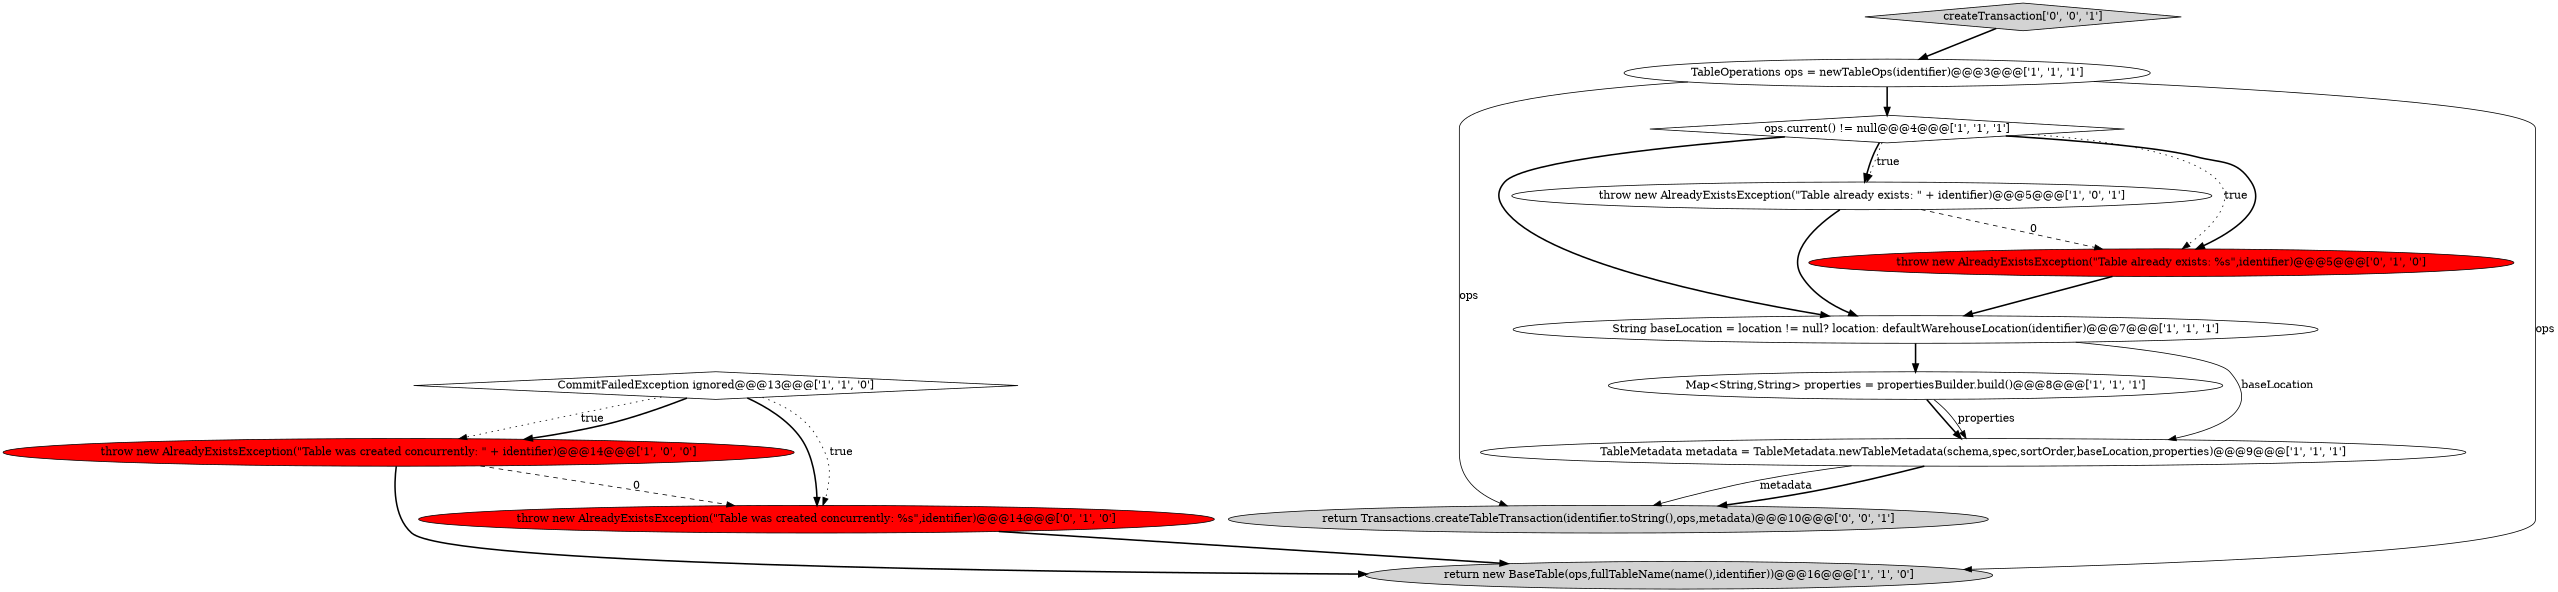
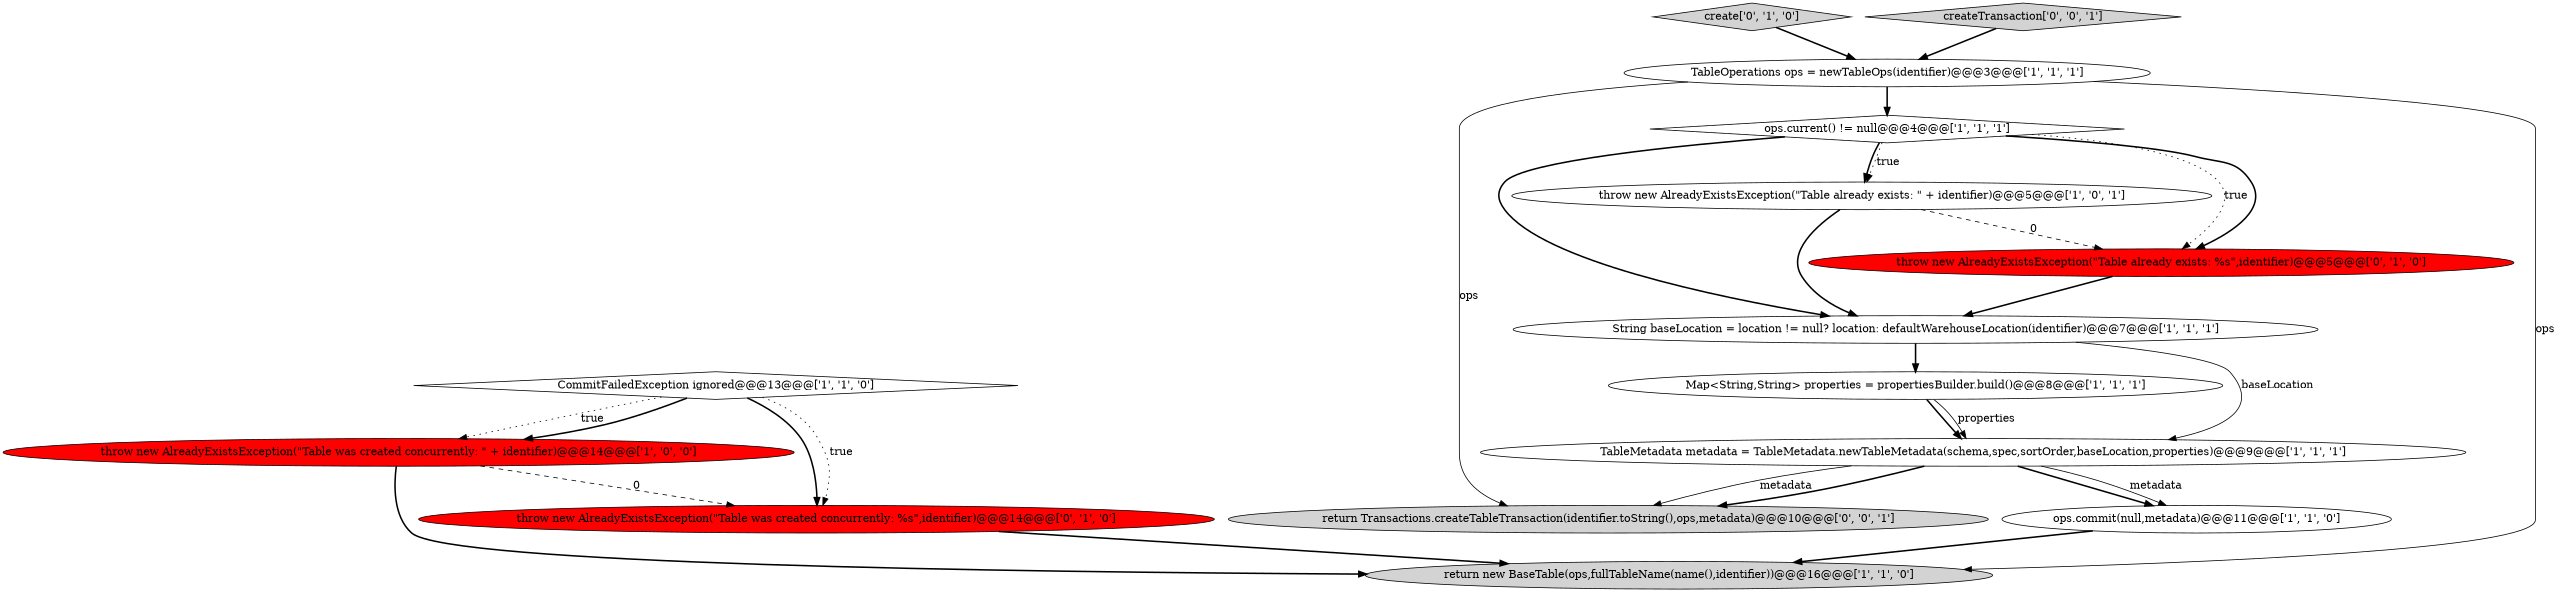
node "create['0', '1', '0']": added
node "ops.commit(null,metadata)@@@11@@@['1', '1', '0']": added
